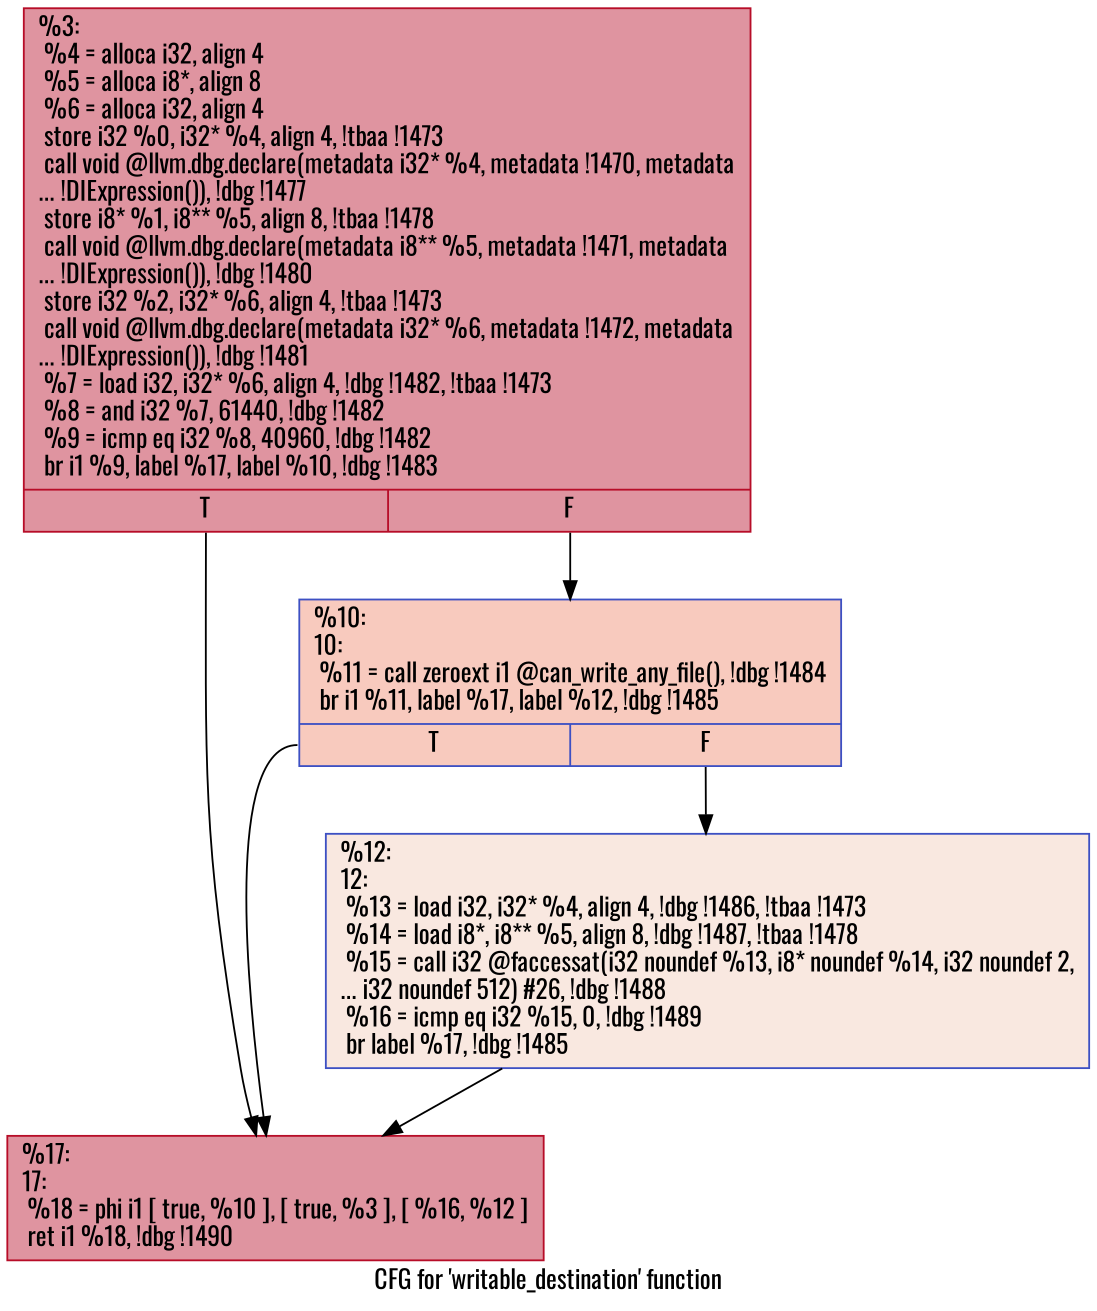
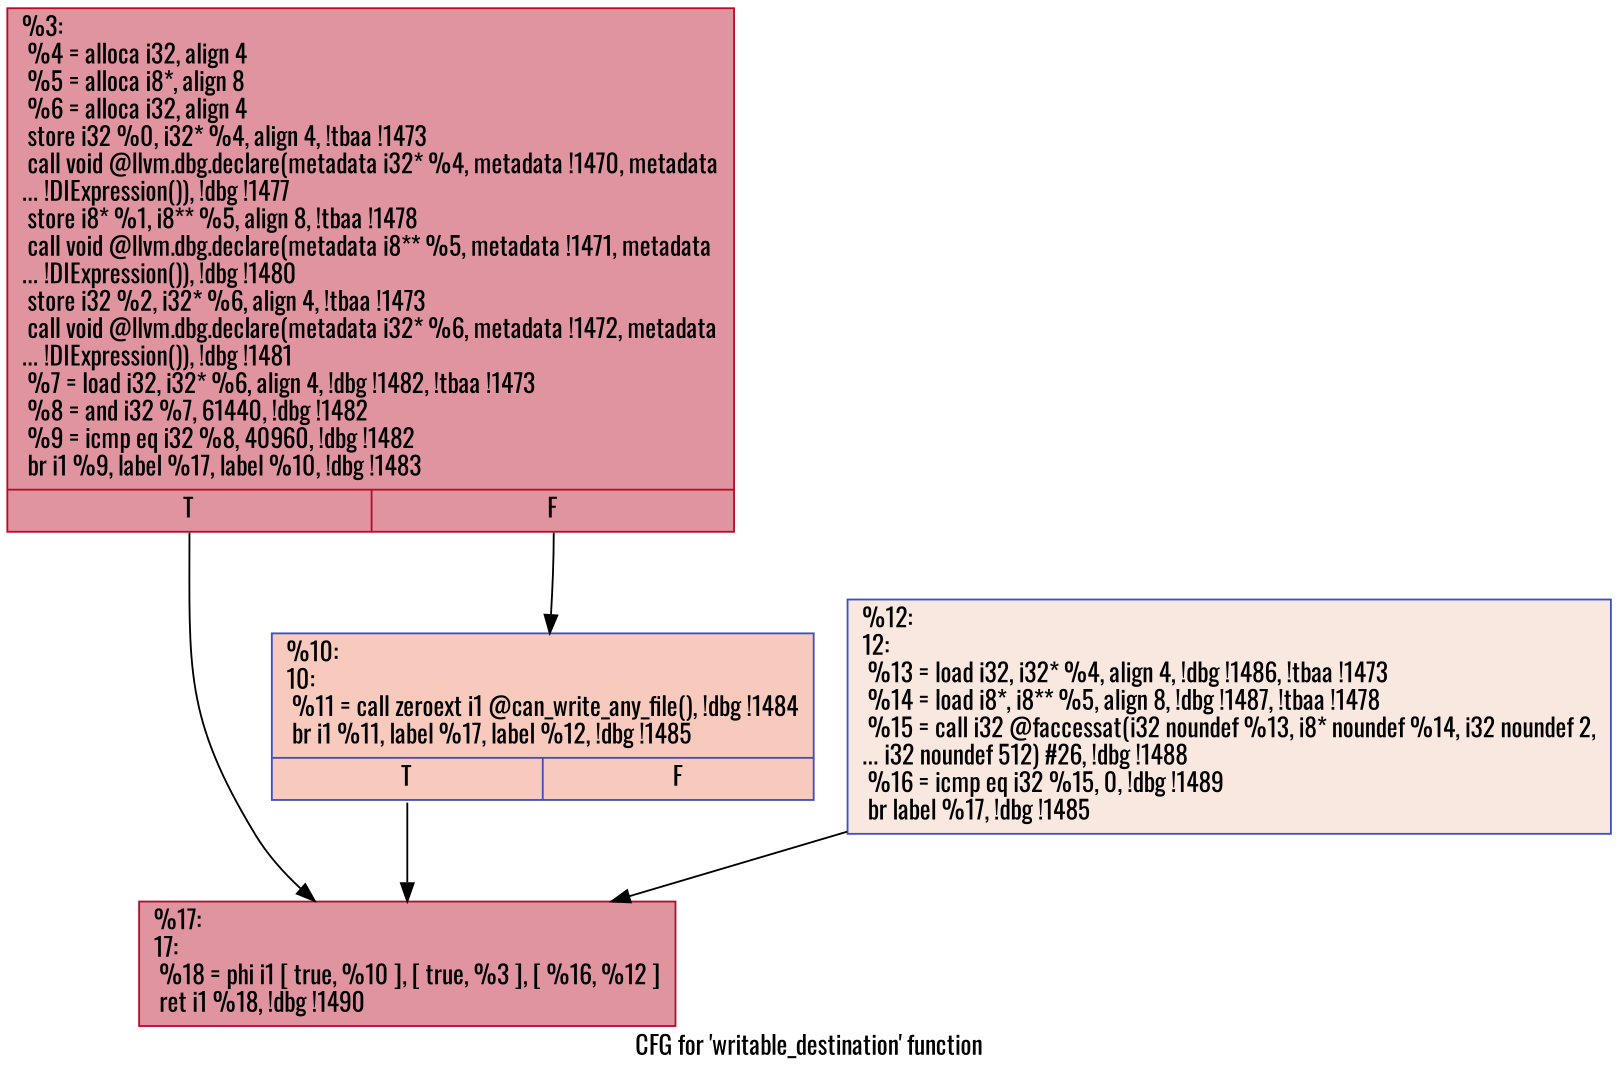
edge "%10:" -> "%12:": removed
